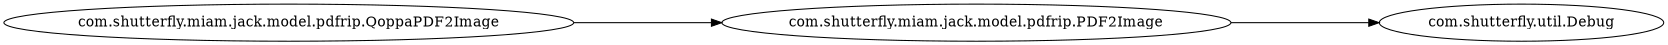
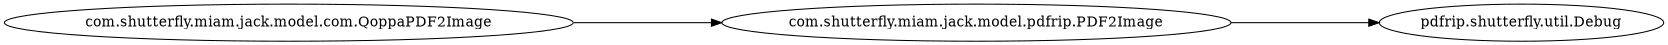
node "com.shutterfly.miam.jack.model.pdfrip.QoppaPDF2Image": label "com.shutterfly.miam.jack.model.pdfrip.QoppaPDF2Image" -> "com.shutterfly.miam.jack.model.com.QoppaPDF2Image"
node "com.shutterfly.util.Debug": label "com.shutterfly.util.Debug" -> "pdfrip.shutterfly.util.Debug"
